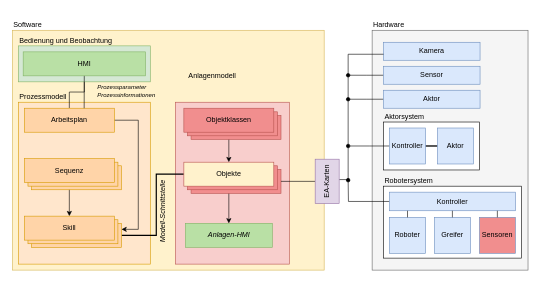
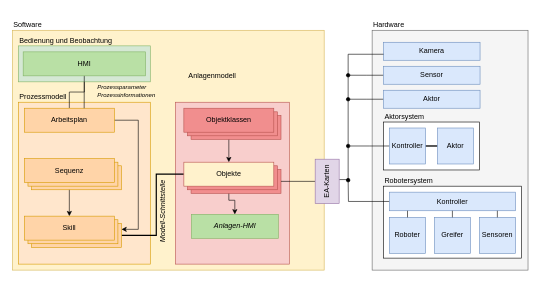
node "Anlagen-HMI": moved (229, 236) -> (235, 227)
node "Sensoren": fillcolor #f18e8e -> #dae8fc
